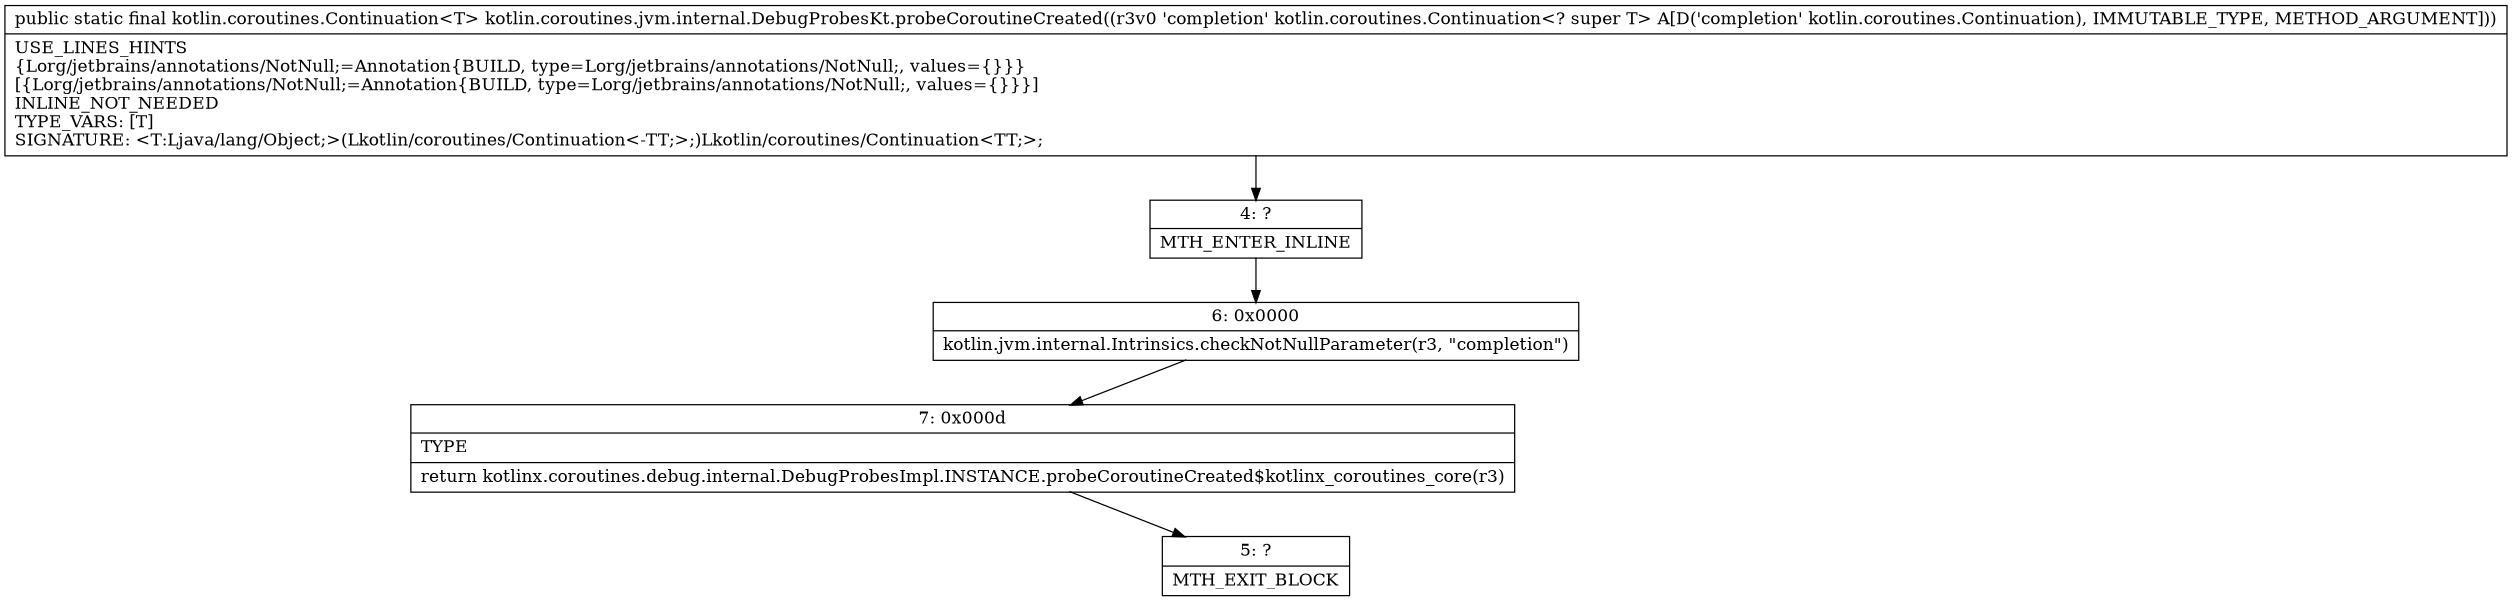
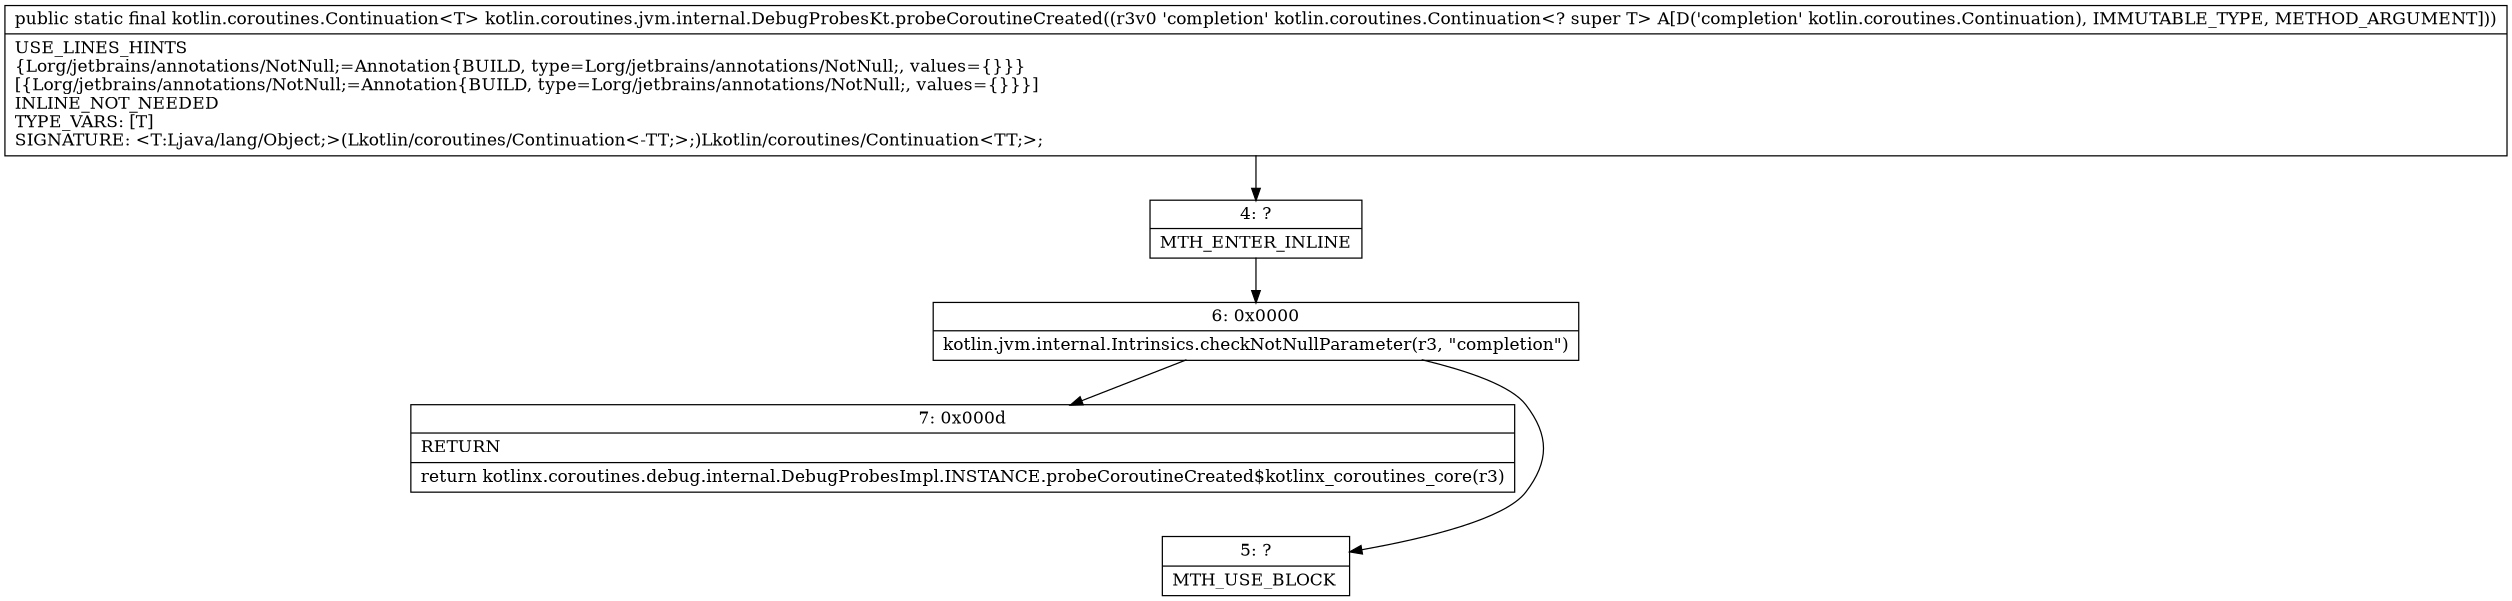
node "7: 0x000d": text "TYPE" -> "RETURN"
edge "7: 0x000d" -> "5: ?": now "6: 0x0000" -> "5: ?"
node "5: ?": text "MTH_EXIT_BLOCK" -> "MTH_USE_BLOCK"
